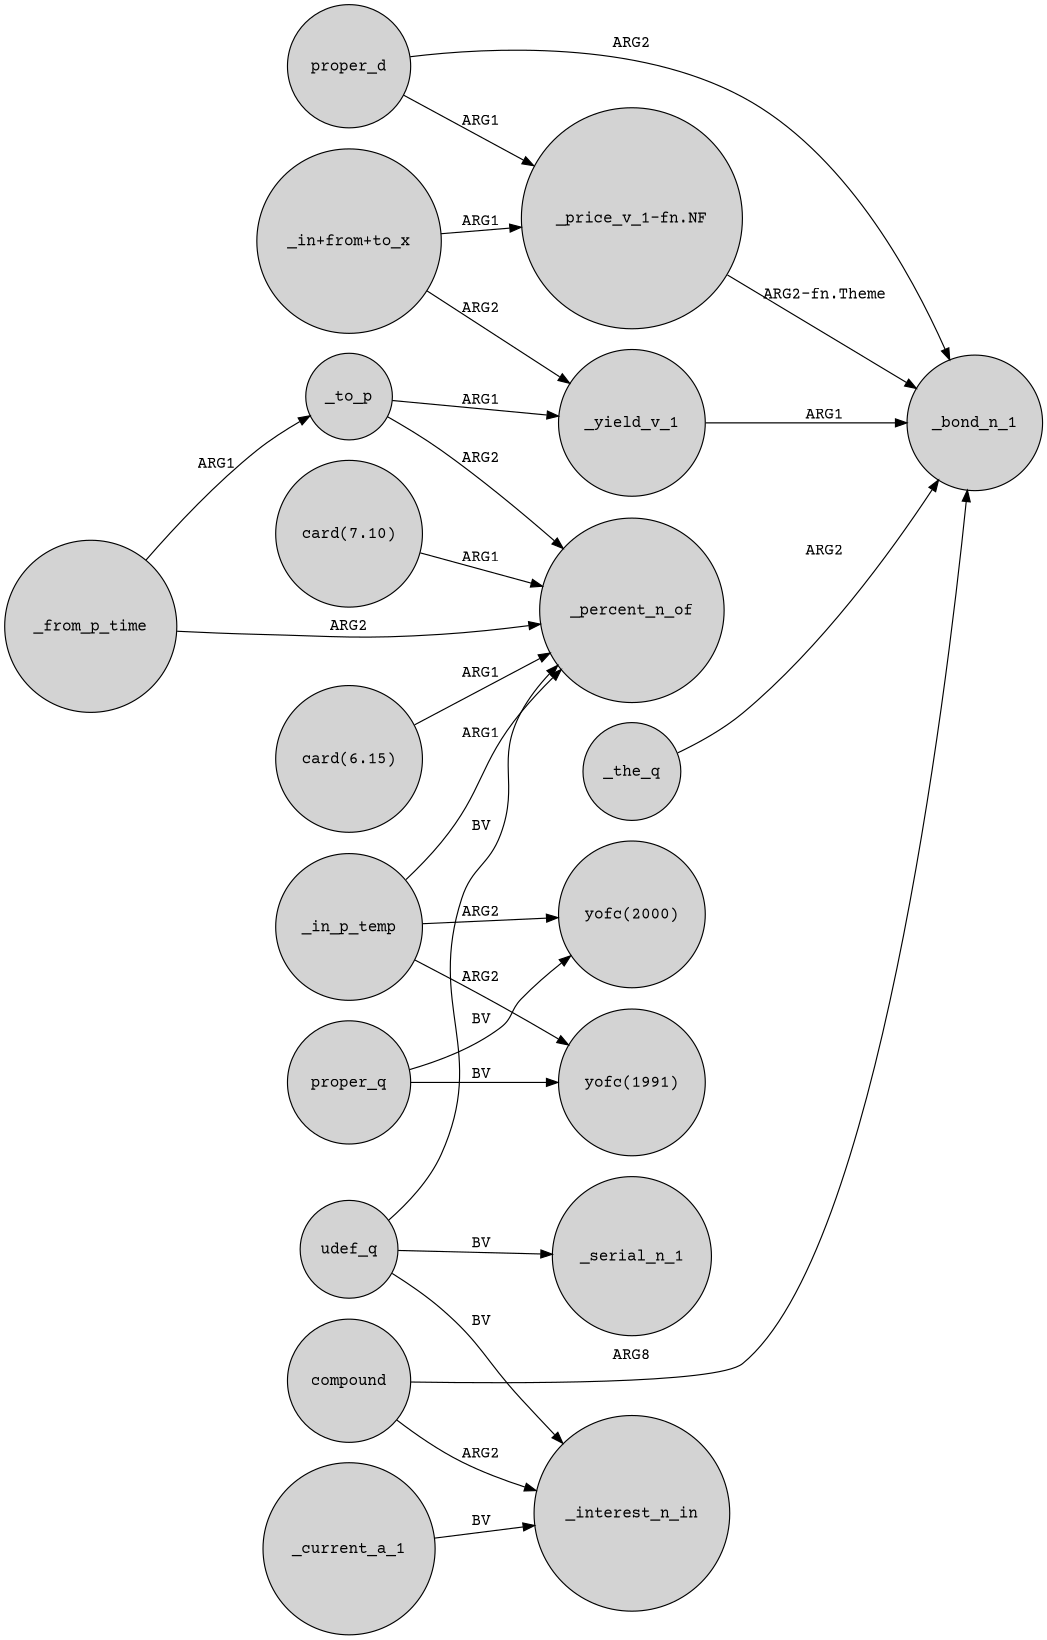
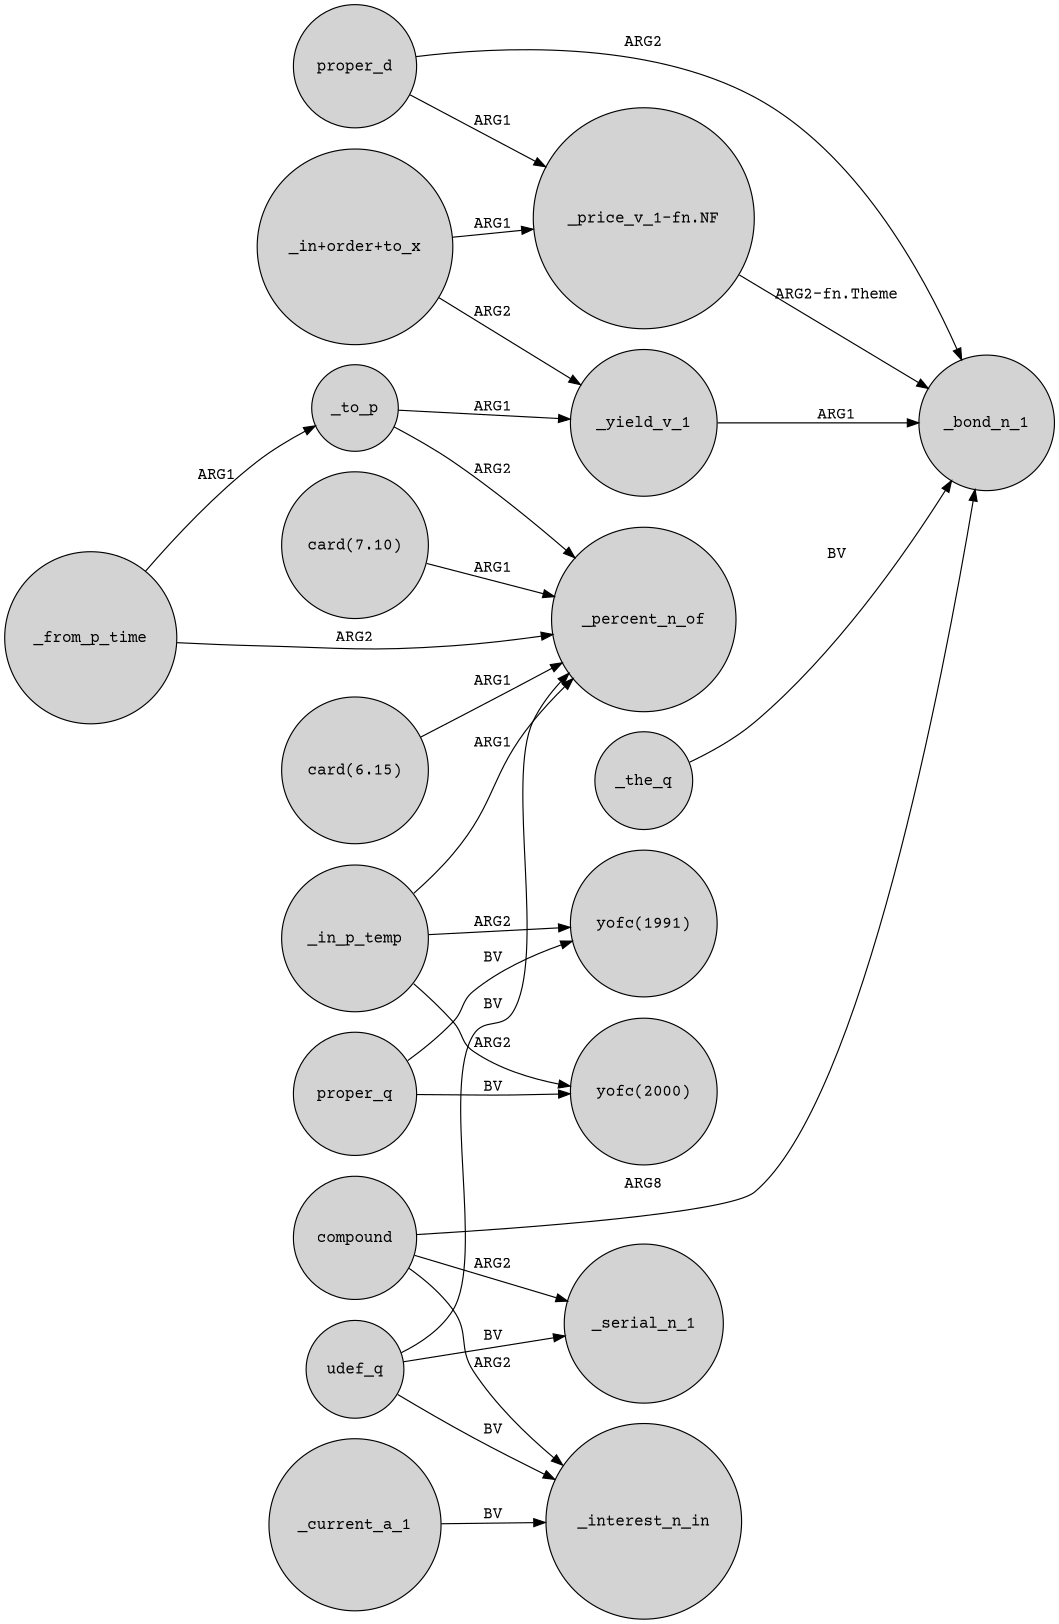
node "_in+from+to_x": label "_in+from+to_x" -> "_in+order+to_x"
edge "_the_q" -> "_bond_n_1": label "ARG2" -> "BV"
edge "compound" -> "_serial_n_1": added, label "ARG2"
